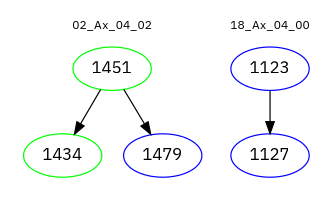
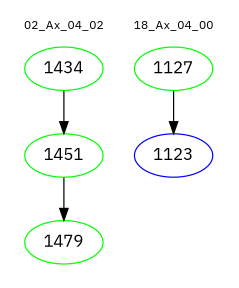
edge "1123" -> "1127": reversed
edge "1451" -> "1434": reversed
node "1479": color blue -> green
node "1127": color blue -> green
